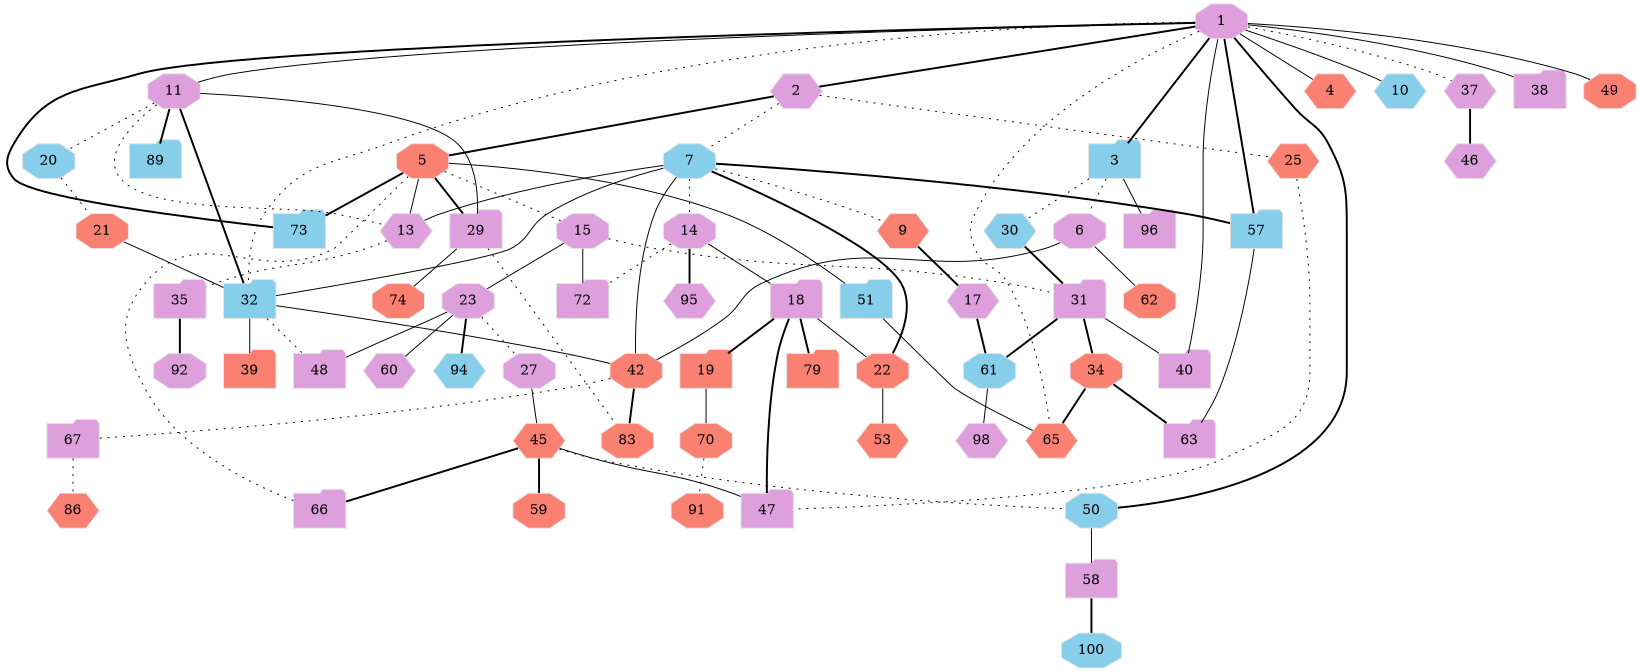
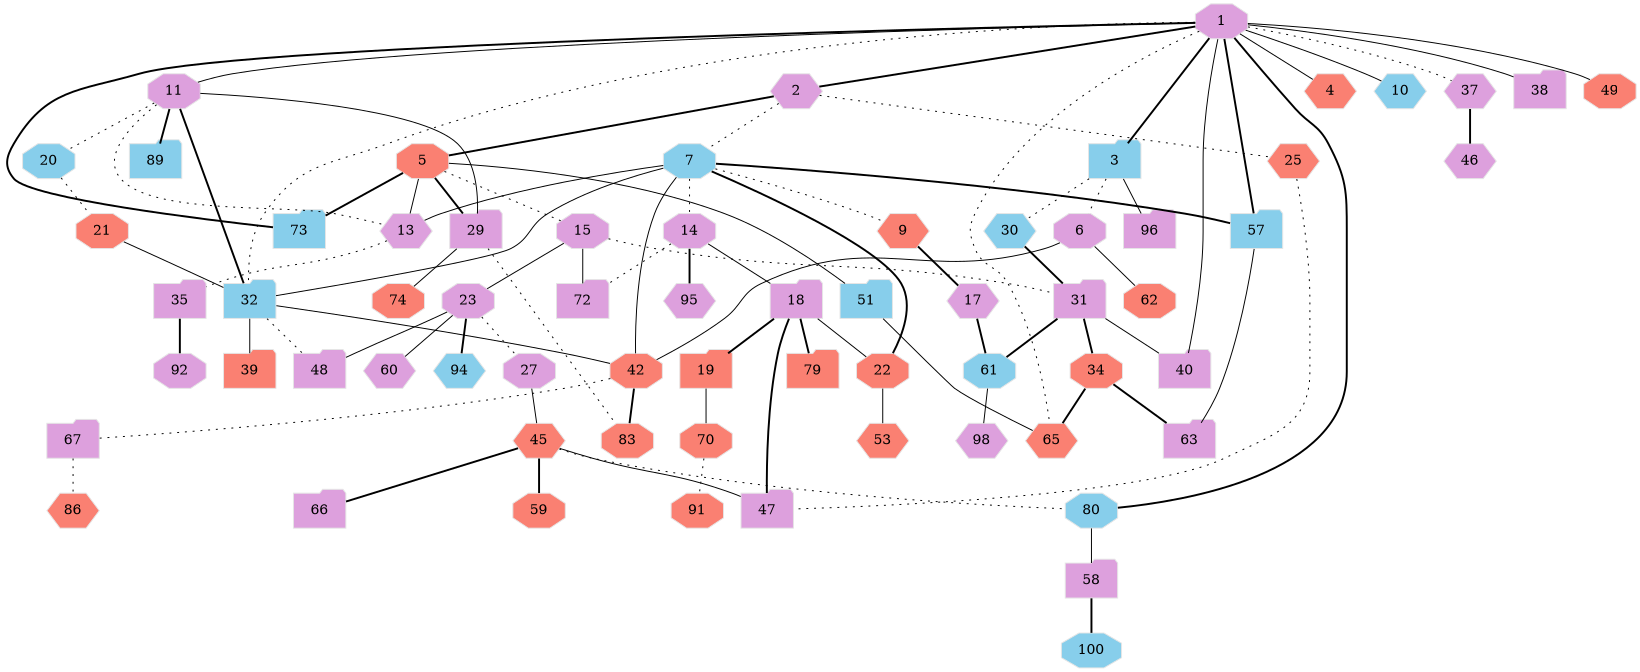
edge "5" -- "66": removed
node "50": label "50" -> "80"
